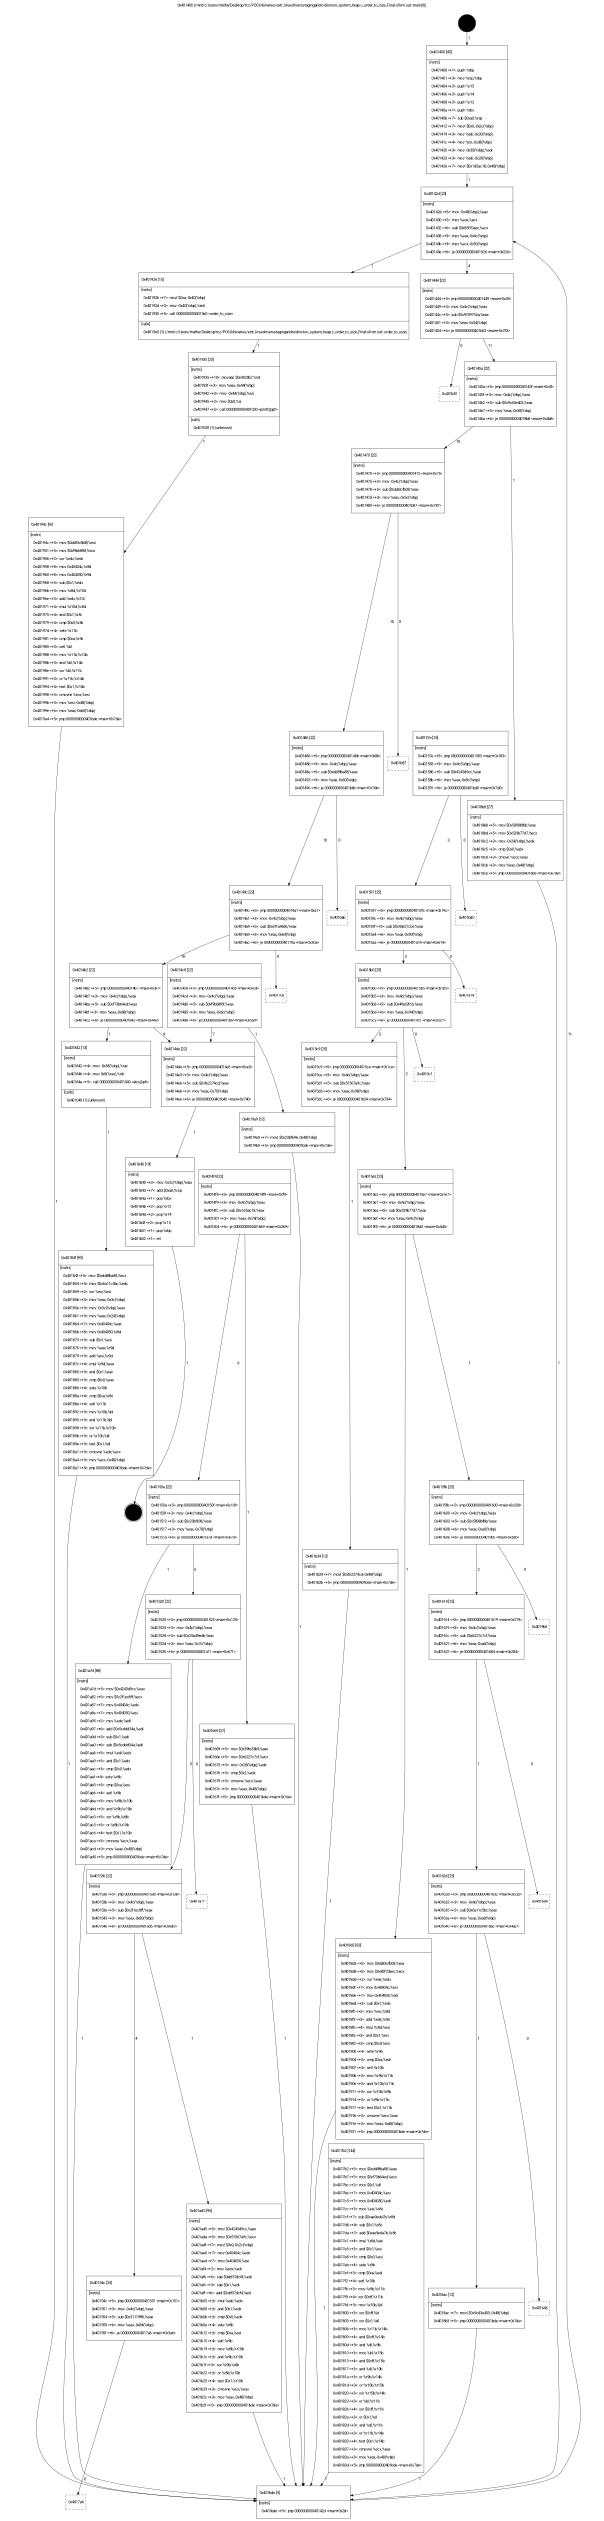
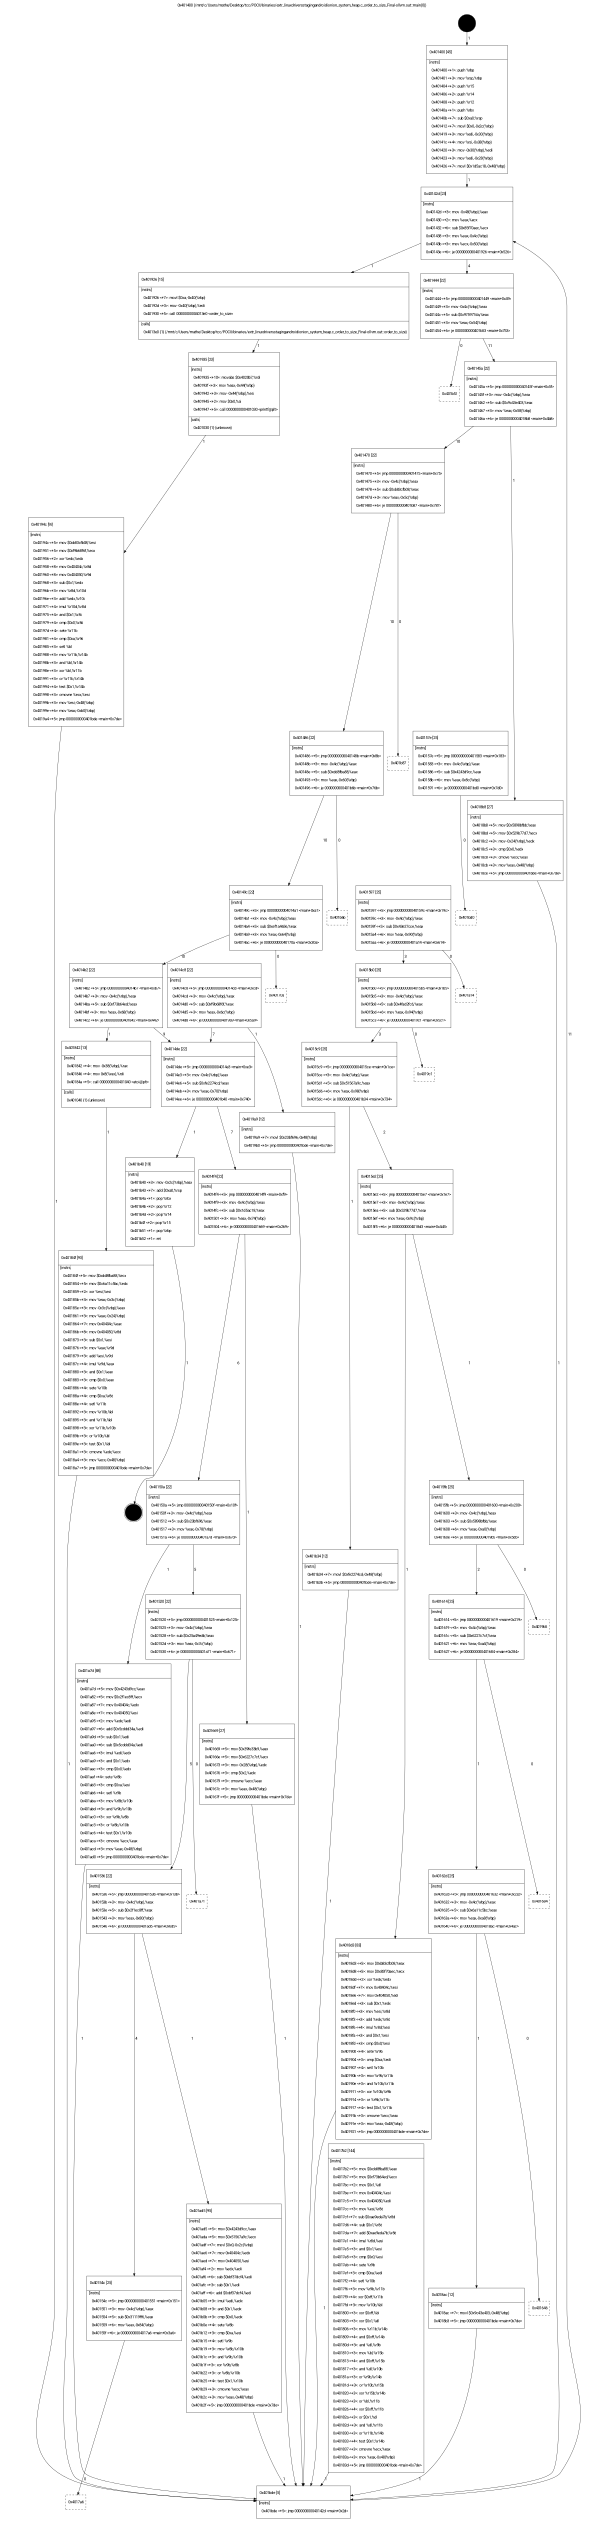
edge "0x40157e [25]" -> "0x401597 [25]": removed, label "3"
edge "0x4015b0 [25]" -> "0x4015e2 [25]": now "0x4015c9 [25]" -> "0x4015e2 [25]"
edge "0x4014de [22]" -> "0x4014f4 [22]": added, label "7"
